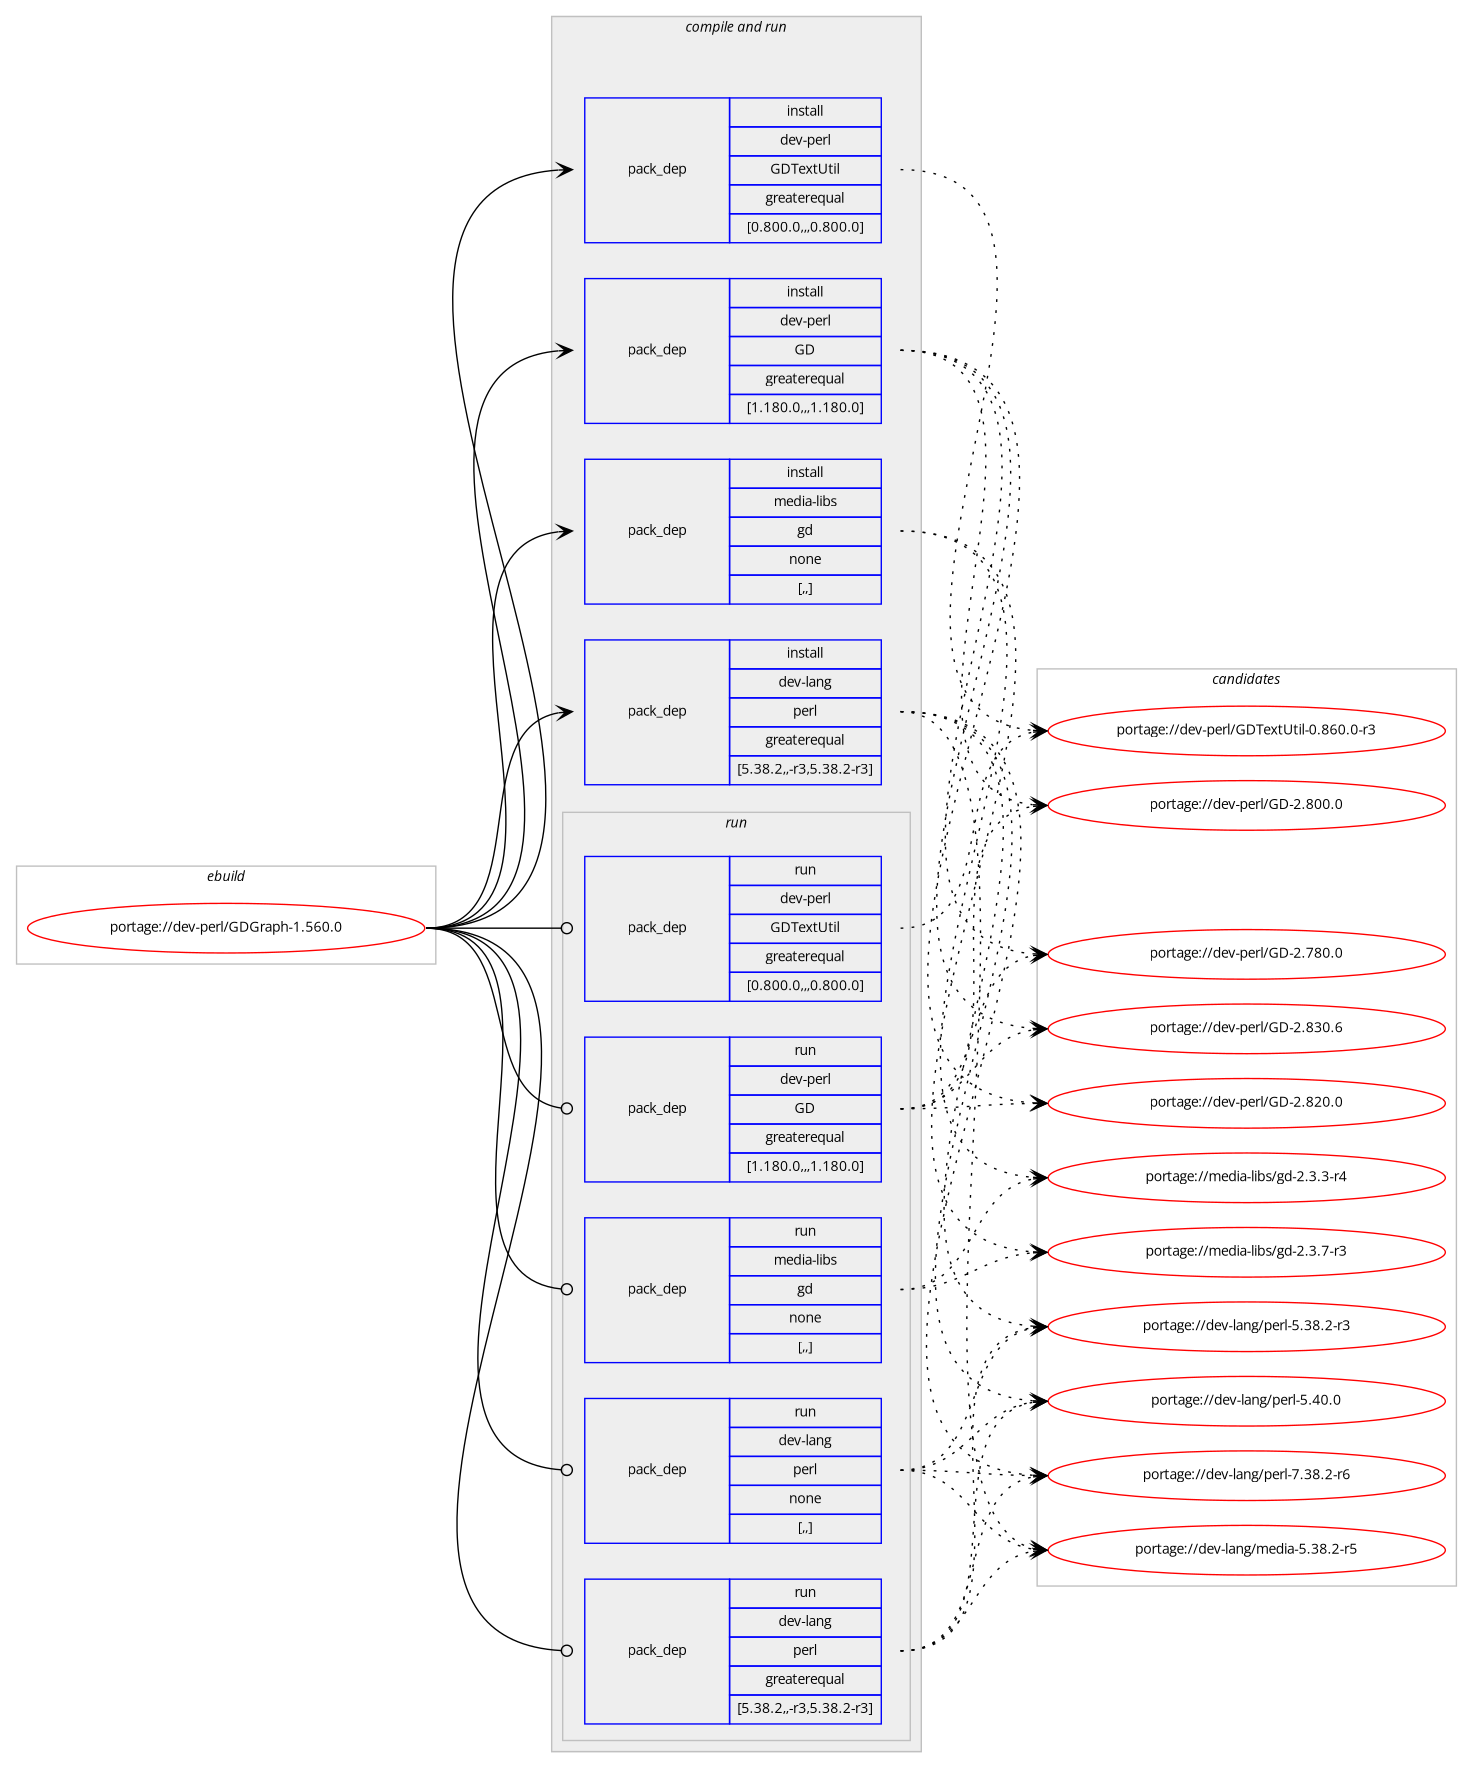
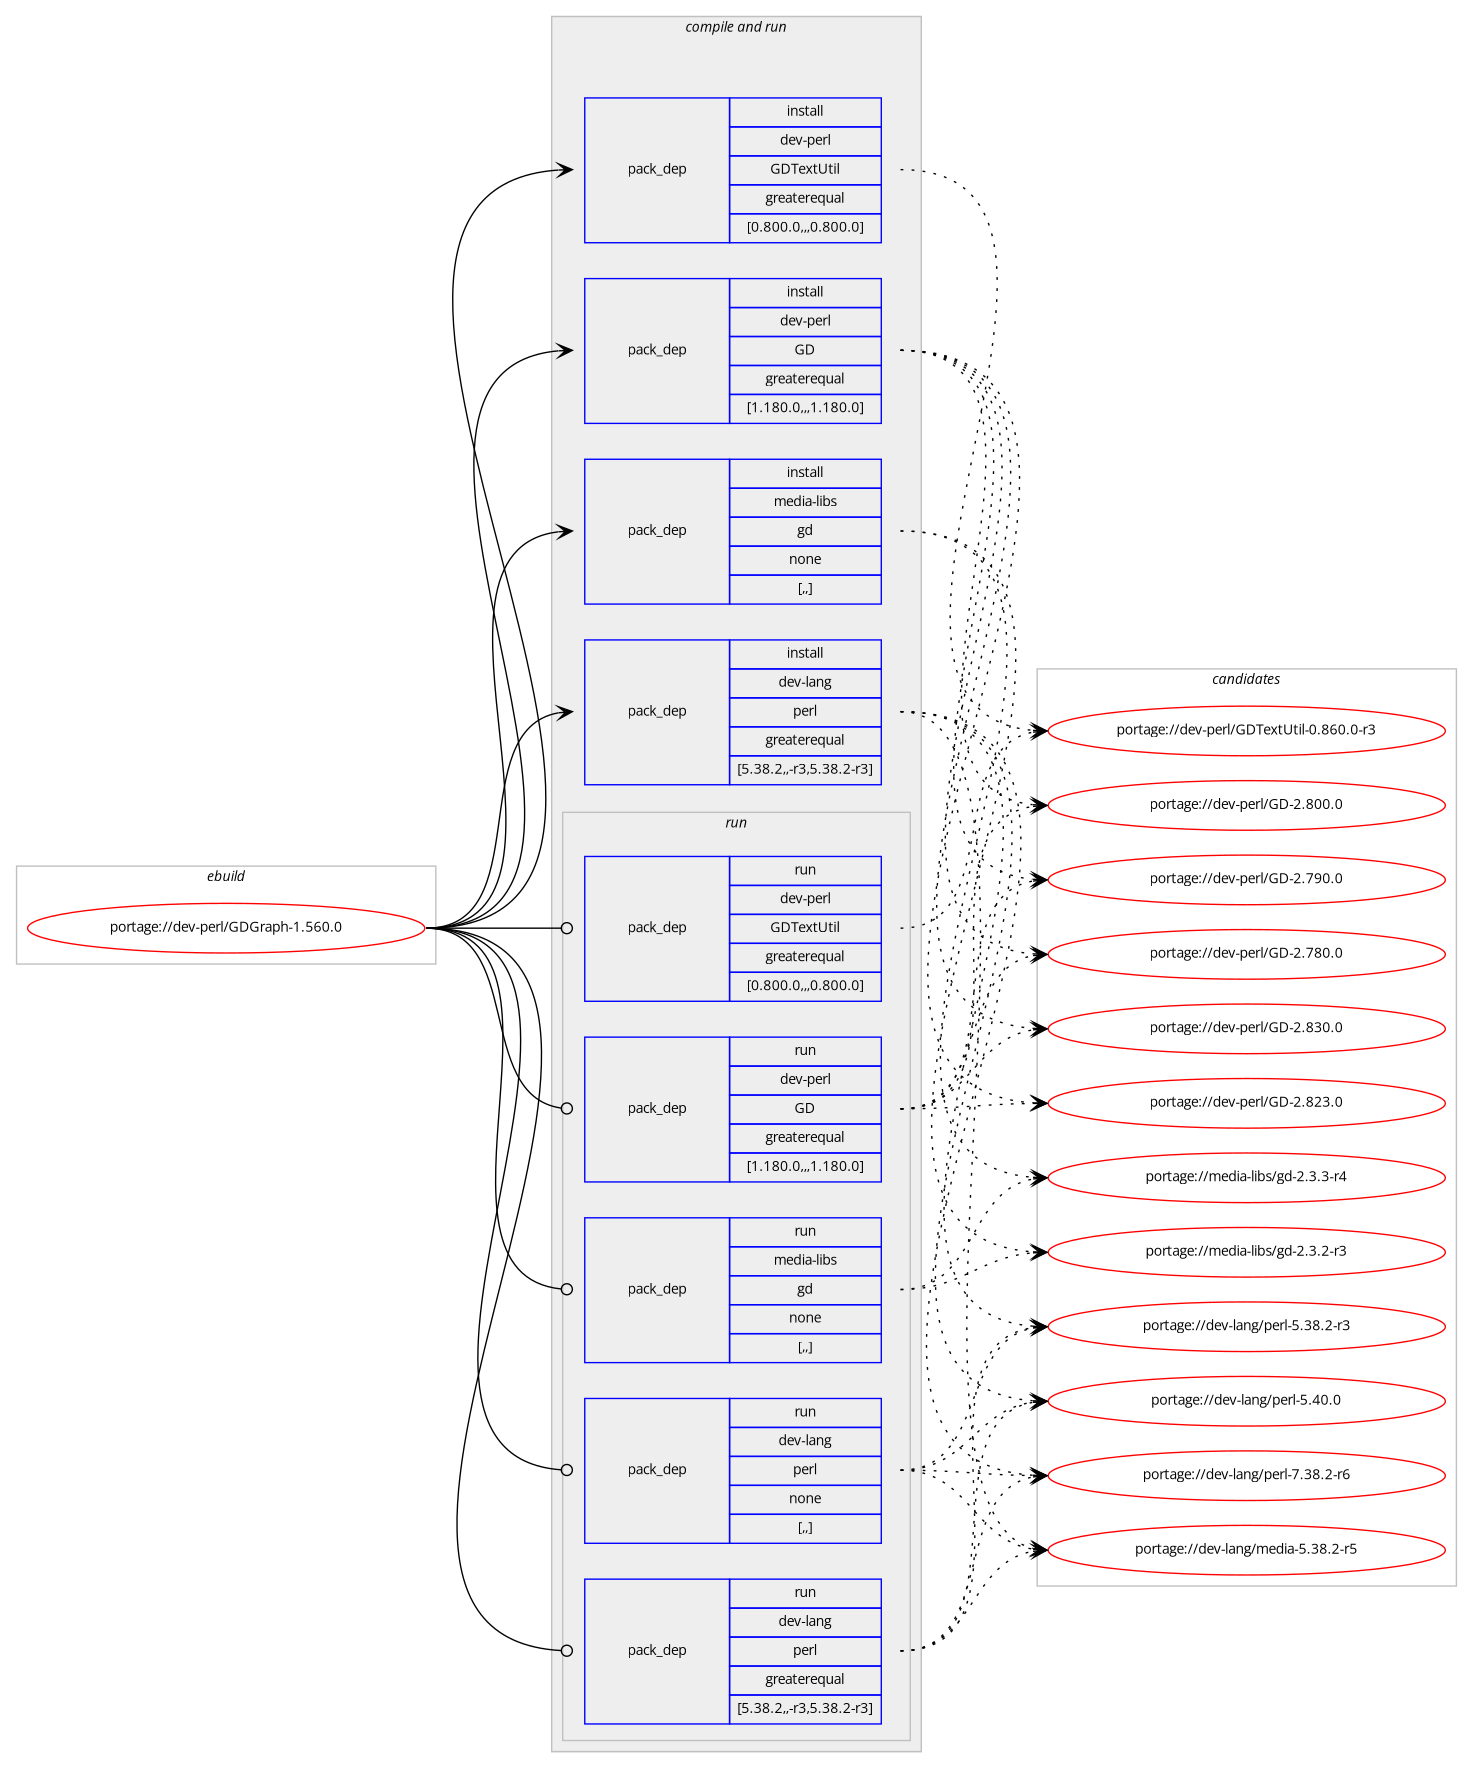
node "portage://dev-perl/GD-2.790.0": added
node "portage://dev-perl/GD-2.830.6": label "portage://dev-perl/GD-2.830.6" -> "portage://dev-perl/GD-2.830.0"
node "portage://dev-perl/GD-2.820.0": label "portage://dev-perl/GD-2.820.0" -> "portage://dev-perl/GD-2.823.0"
node "portage://media-libs/gd-2.3.7-r3": label "portage://media-libs/gd-2.3.7-r3" -> "portage://media-libs/gd-2.3.2-r3"
